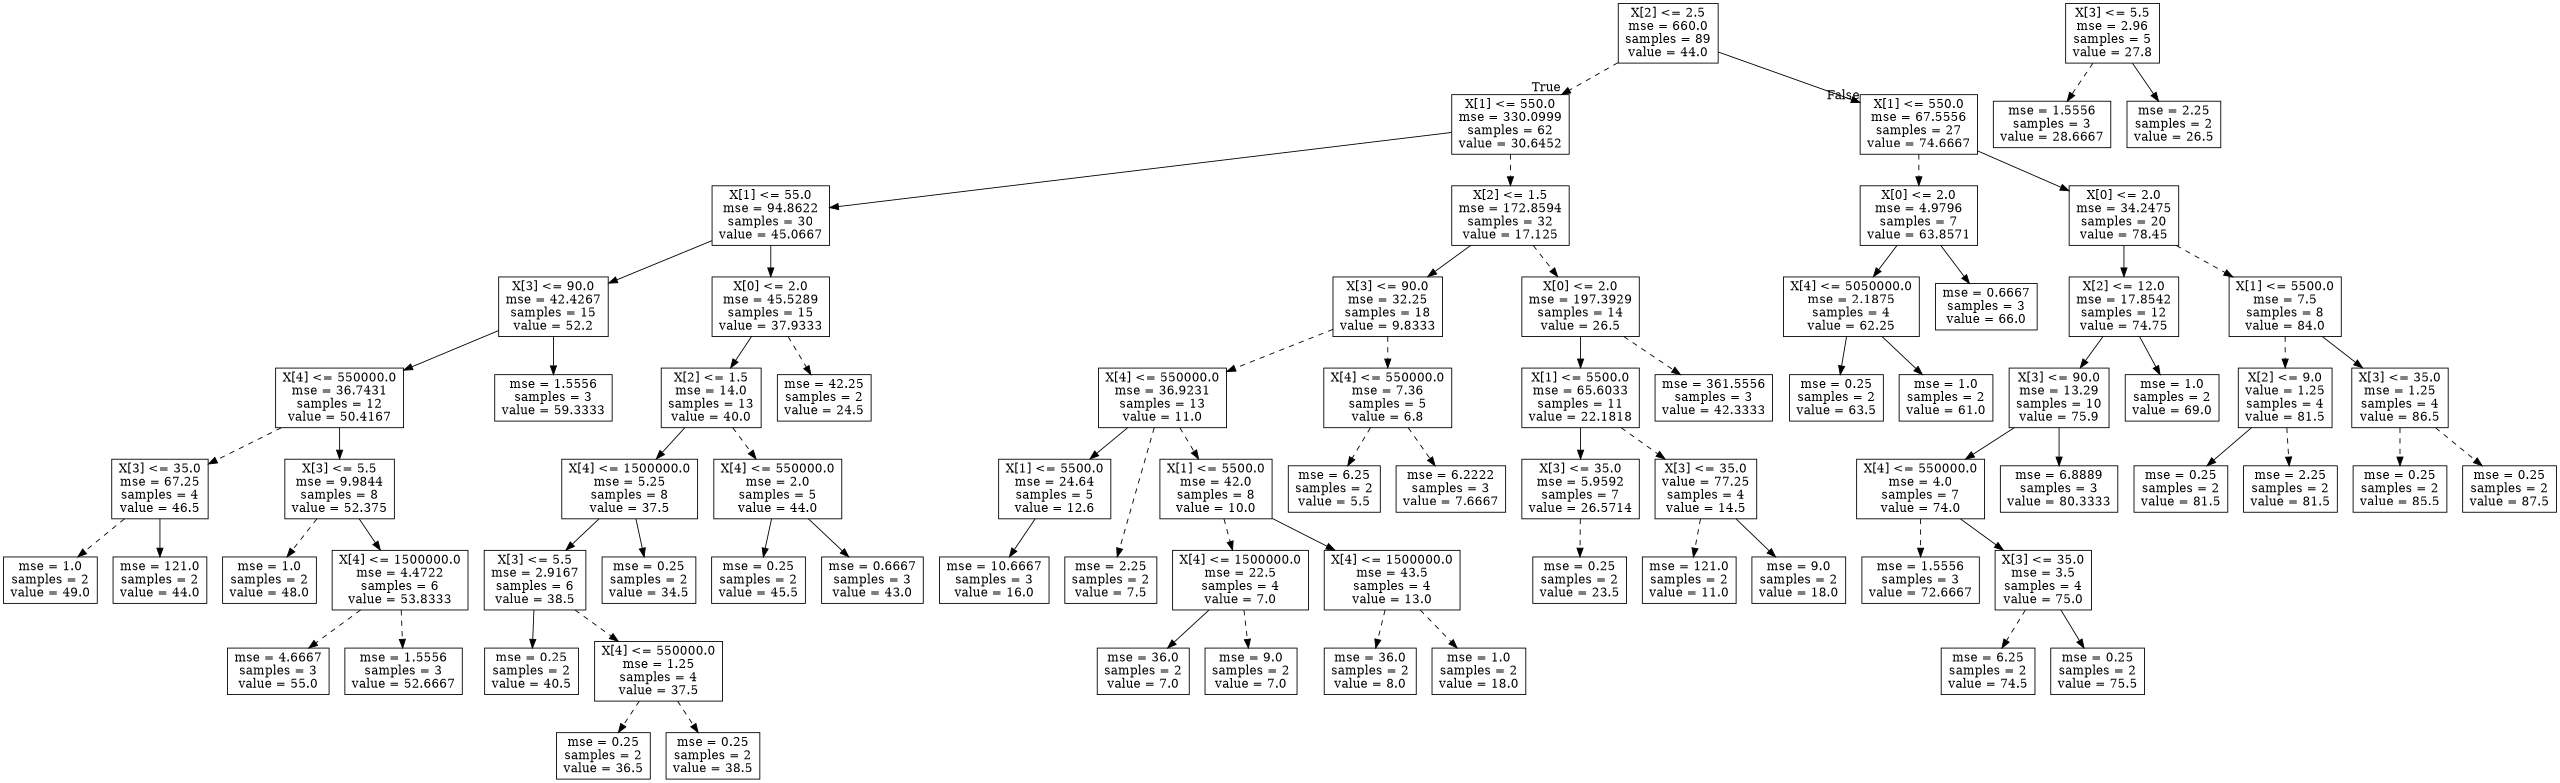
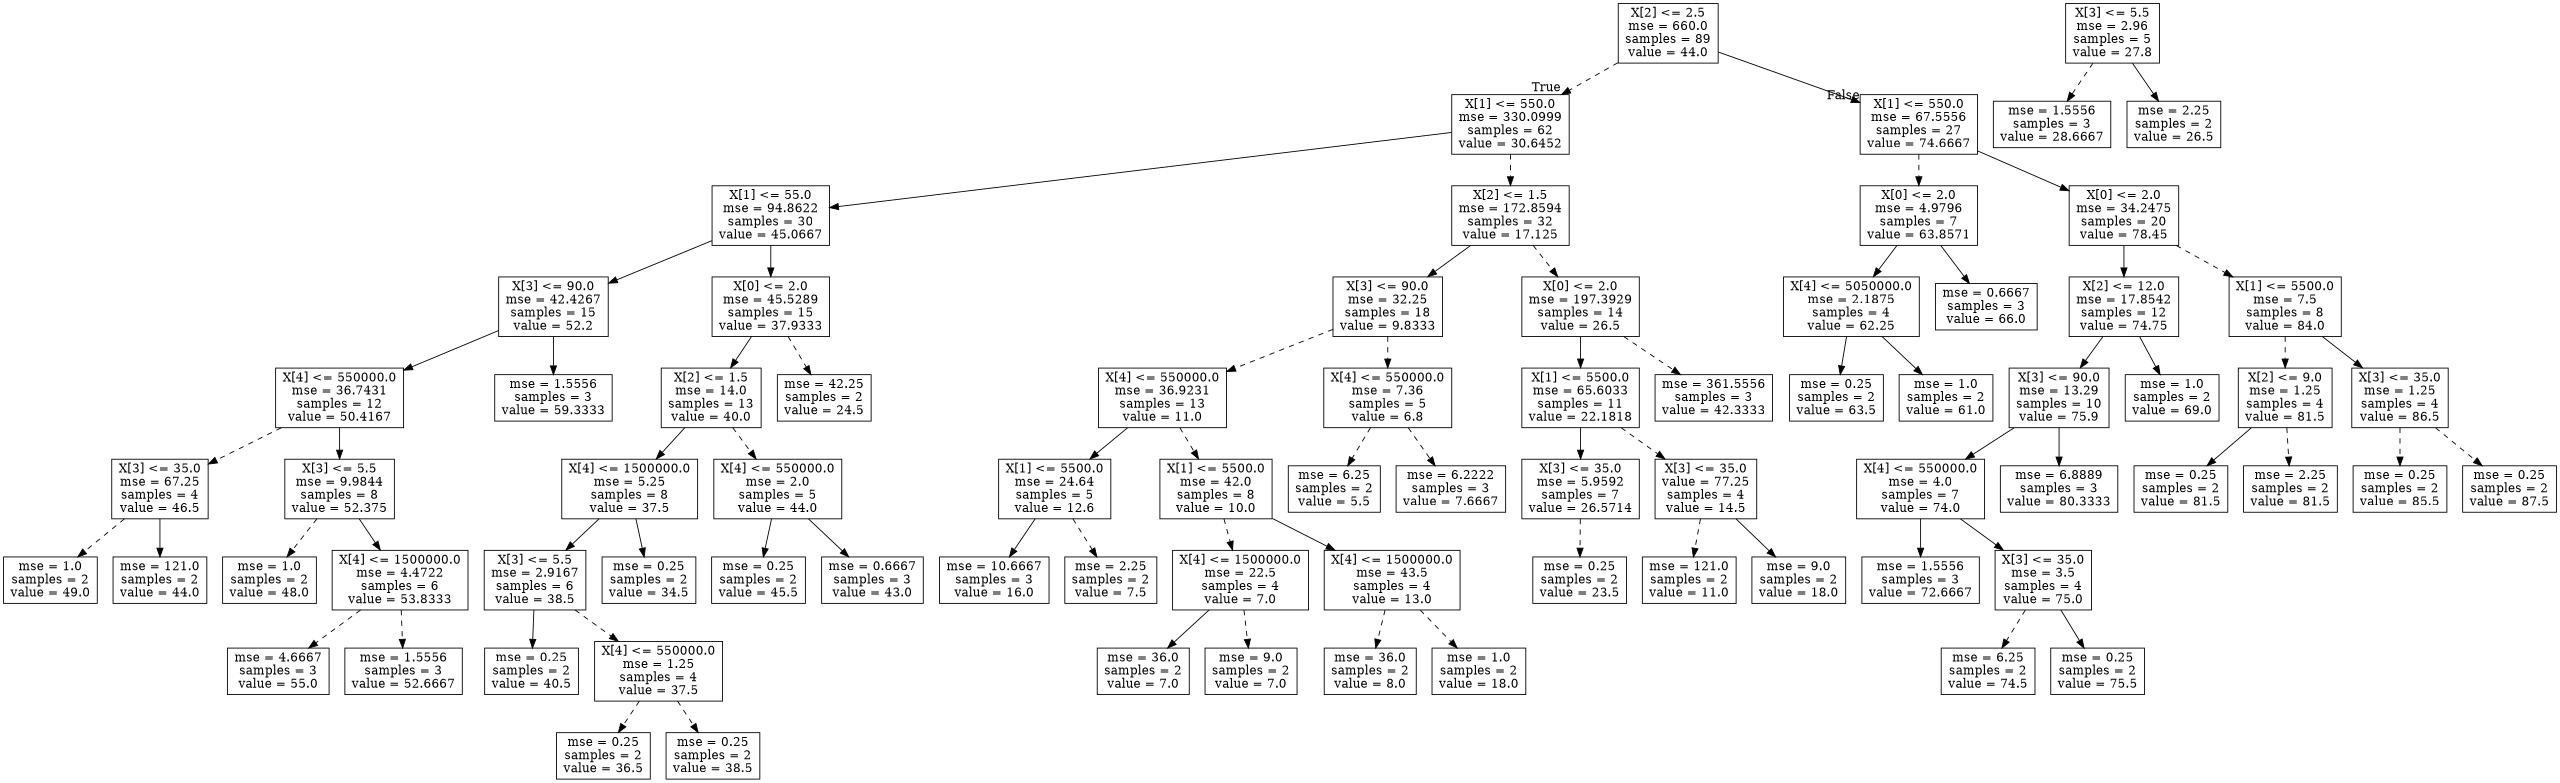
node "X[2] <= 9.0 value = 1.25 samples = 4 value = 81.5": label "X[2] <= 9.0 value = 1.25 samples = 4 value = 81.5" -> "X[2] <= 9.0 mse = 1.25 samples = 4 value = 81.5"
edge "X[4] <= 550000.0 mse = 36.9231 samples = 13 value = 11.0" -> "mse = 2.25 samples = 2 value = 7.5": now "X[1] <= 5500.0 mse = 24.64 samples = 5 value = 12.6" -> "mse = 2.25 samples = 2 value = 7.5"
edge "X[4] <= 550000.0 mse = 4.0 samples = 7 value = 74.0" -> "mse = 1.5556 samples = 3 value = 72.6667": style dashed -> solid
